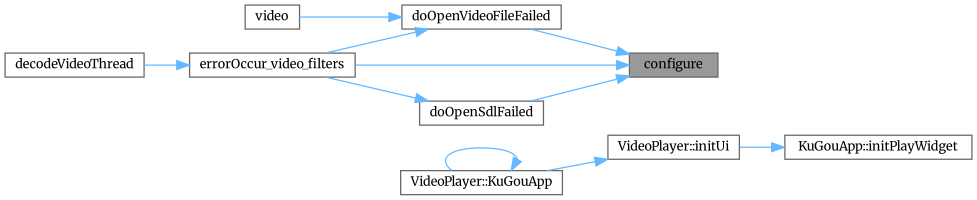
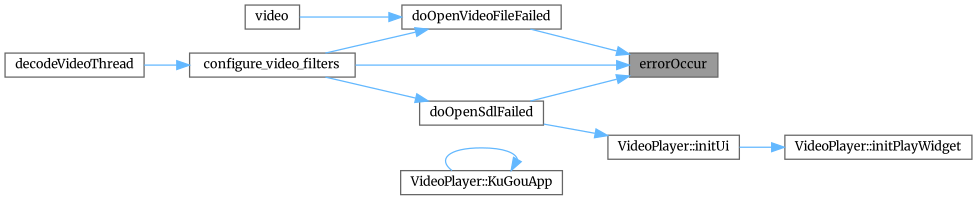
node "errorOccur_video_filters": label "errorOccur_video_filters" -> "configure_video_filters"
node "configure": label "configure" -> "errorOccur"
node "KuGouApp::initPlayWidget": label "KuGouApp::initPlayWidget" -> "VideoPlayer::initPlayWidget"
edge "VideoPlayer::KuGouApp" -> "VideoPlayer::initUi": now "doOpenSdlFailed" -> "VideoPlayer::initUi"
